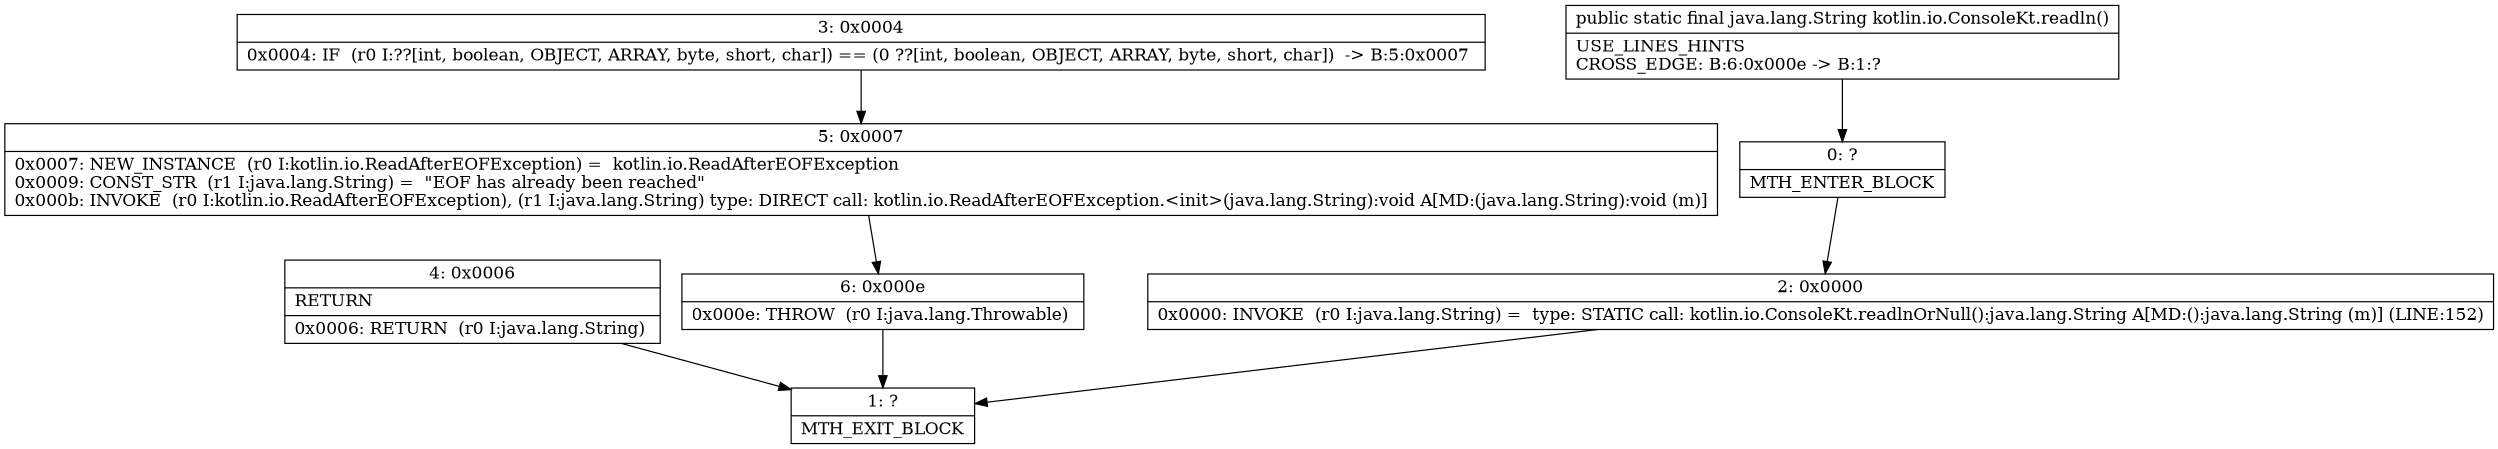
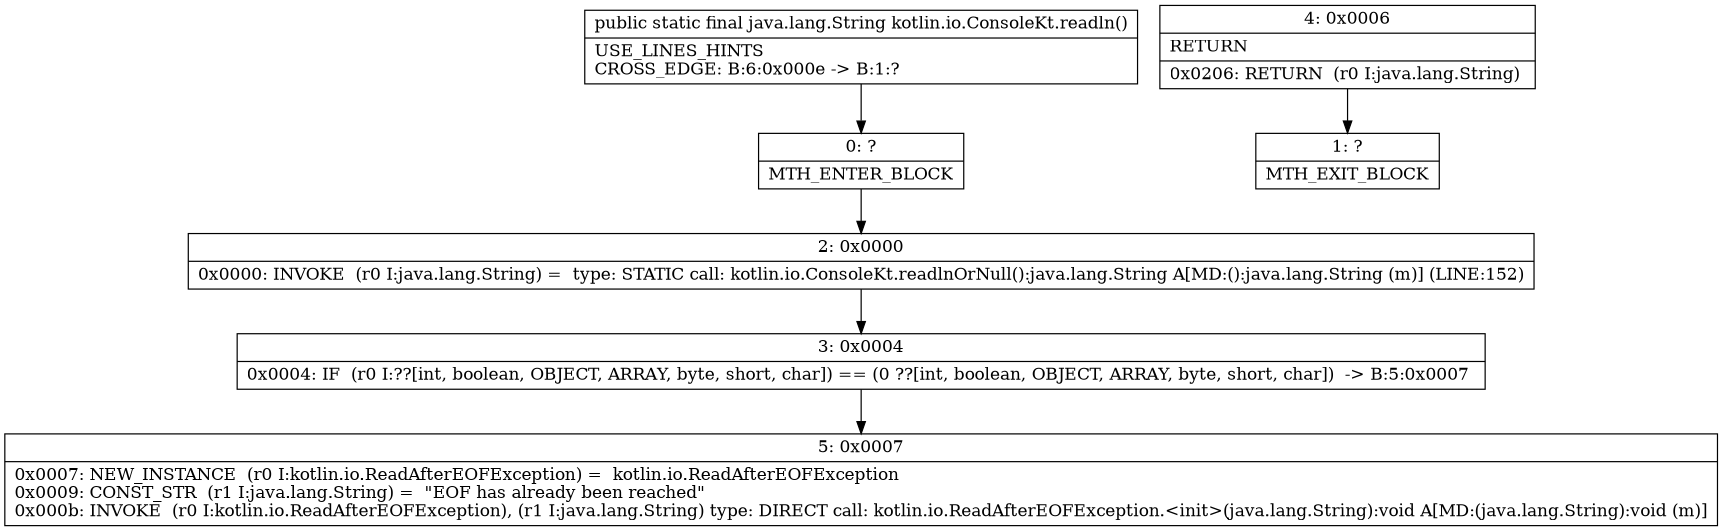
node "6: 0x000e": removed
node "4: 0x0006": text "0x0006: RETURN  (r0 I:java.lang.String)" -> "0x0206: RETURN  (r0 I:java.lang.String)"
edge "2: 0x0000" -> "1: ?": now "2: 0x0000" -> "3: 0x0004"
